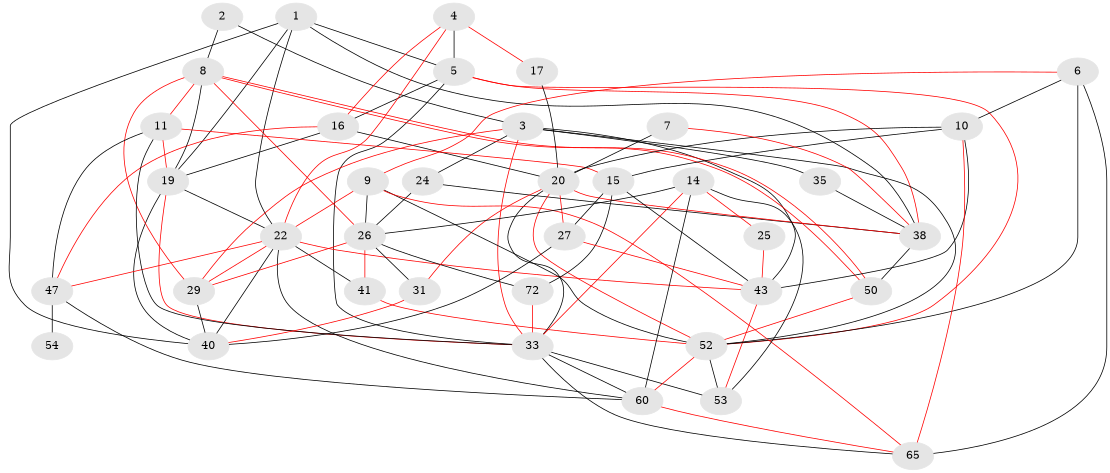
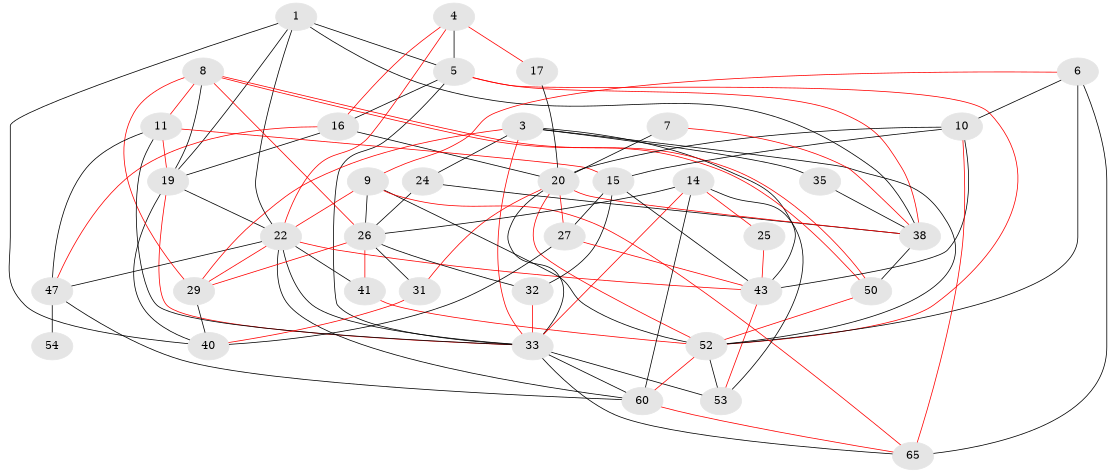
node "2": removed
edge "22" -- "47": color red -> black
edge "22" -- "40": now "22" -- "33"
node "72": label "72" -> "32"
